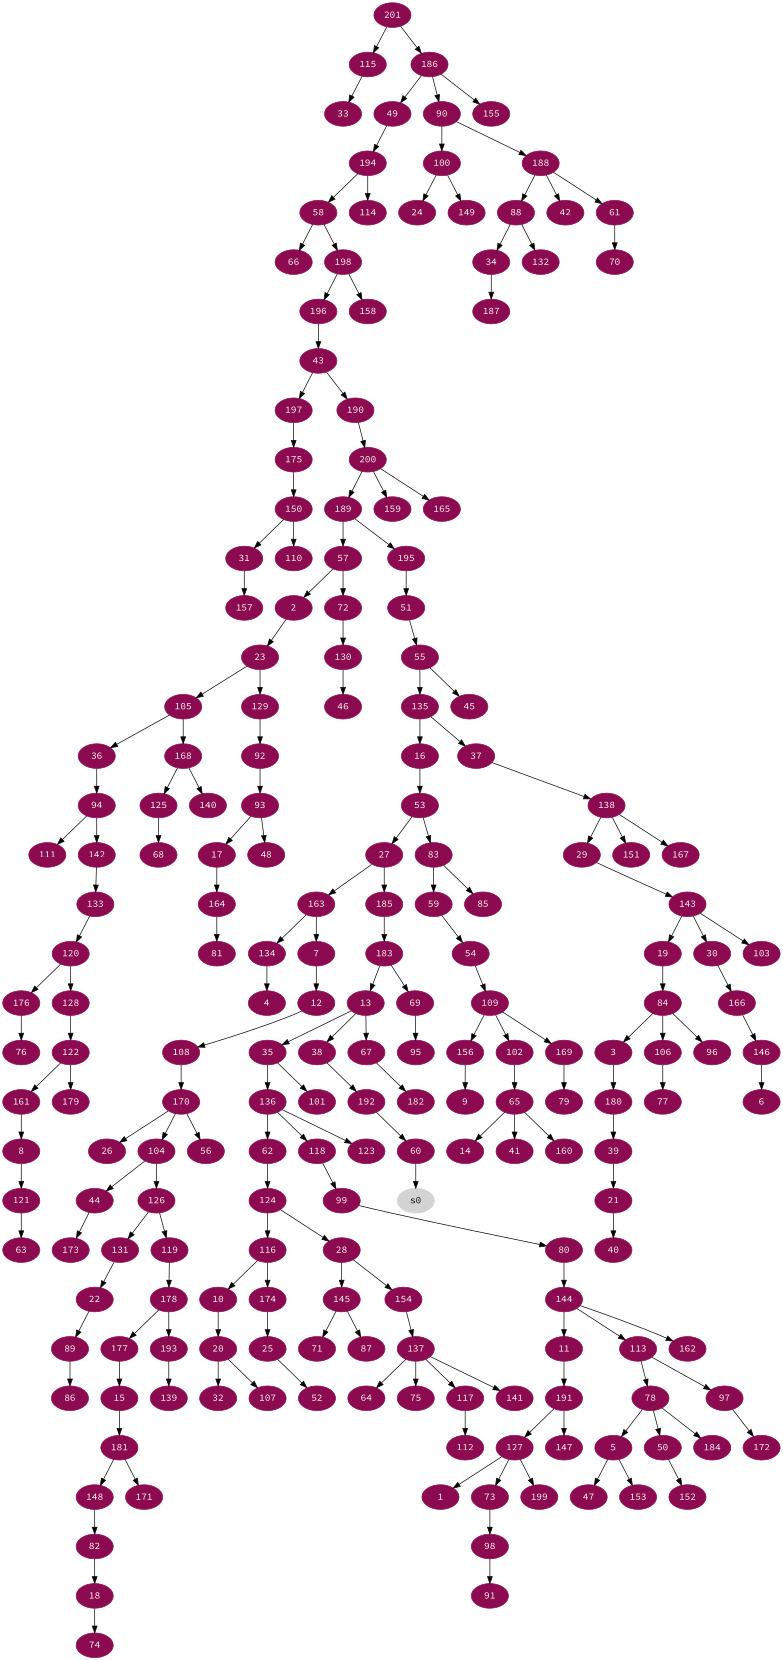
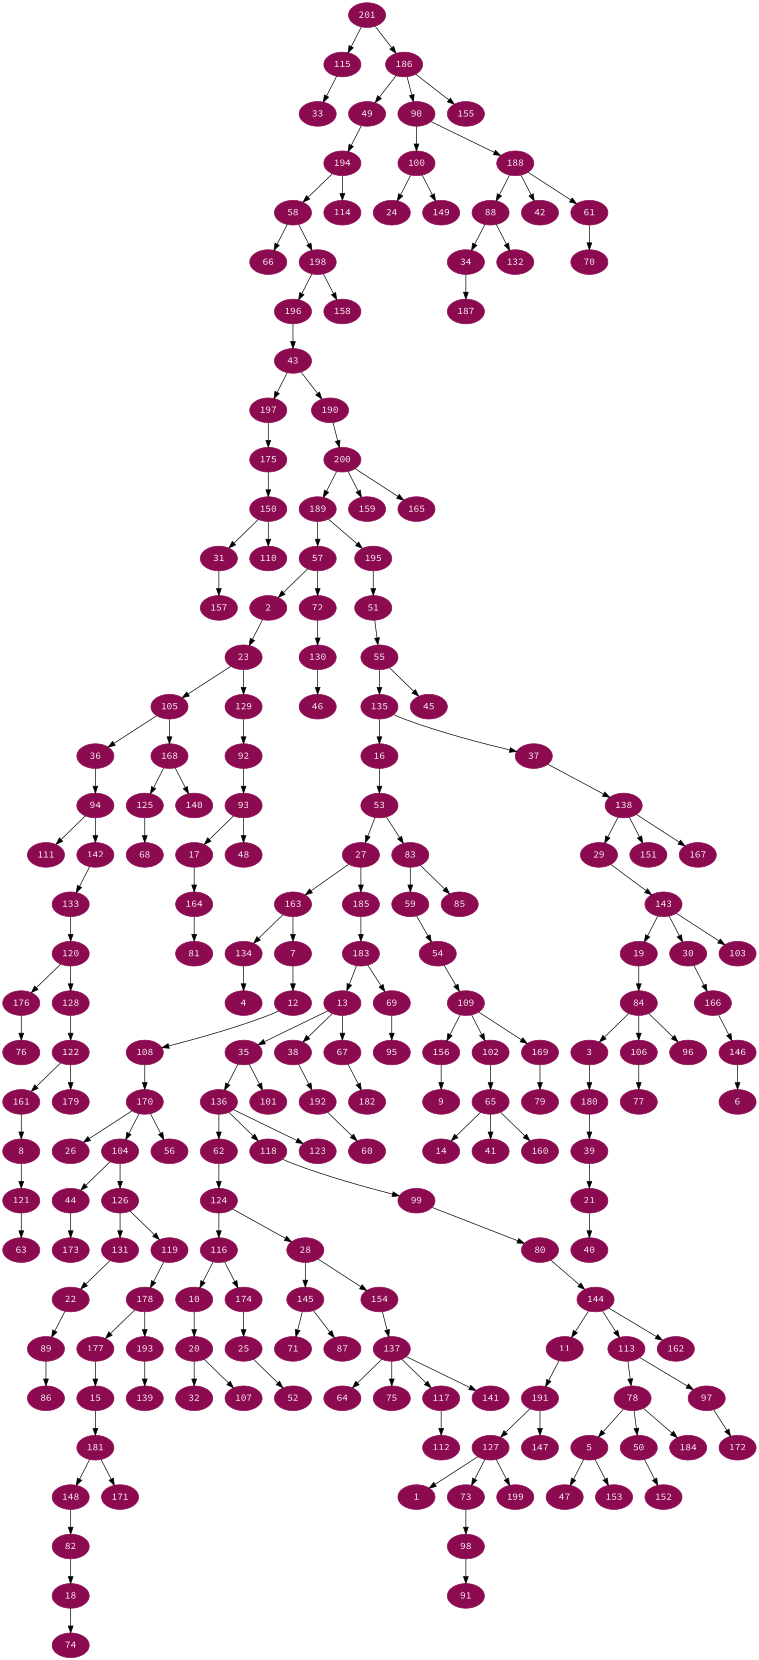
node "s0": removed
